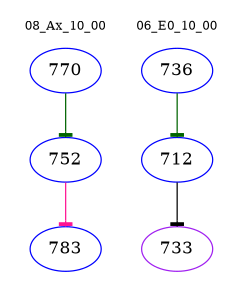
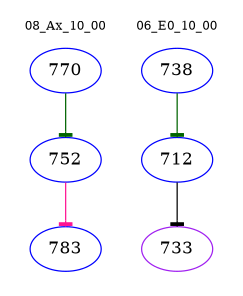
node "736": label "736" -> "738"
